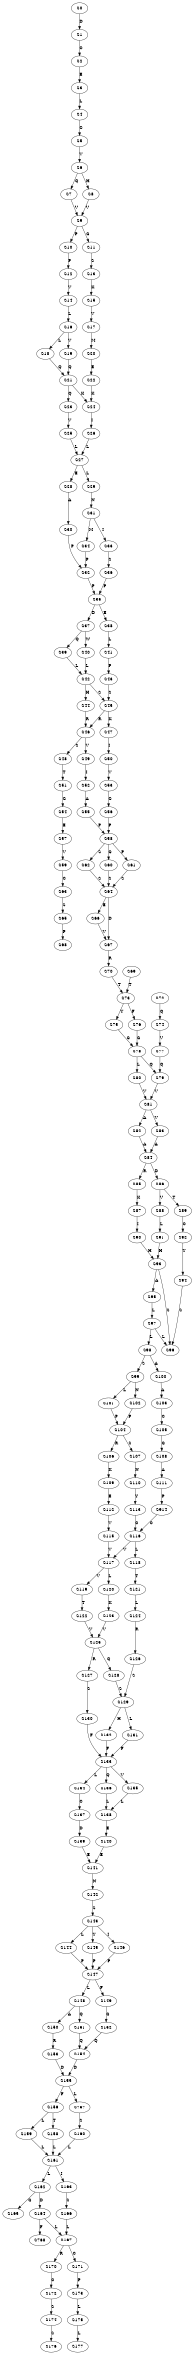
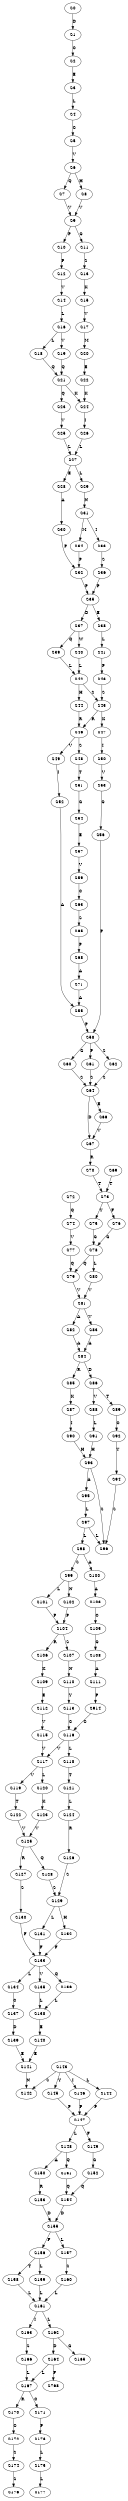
node "S71": added
edge "S142" -> "S143": reversed
node "S757": label "S757" -> "S157"
